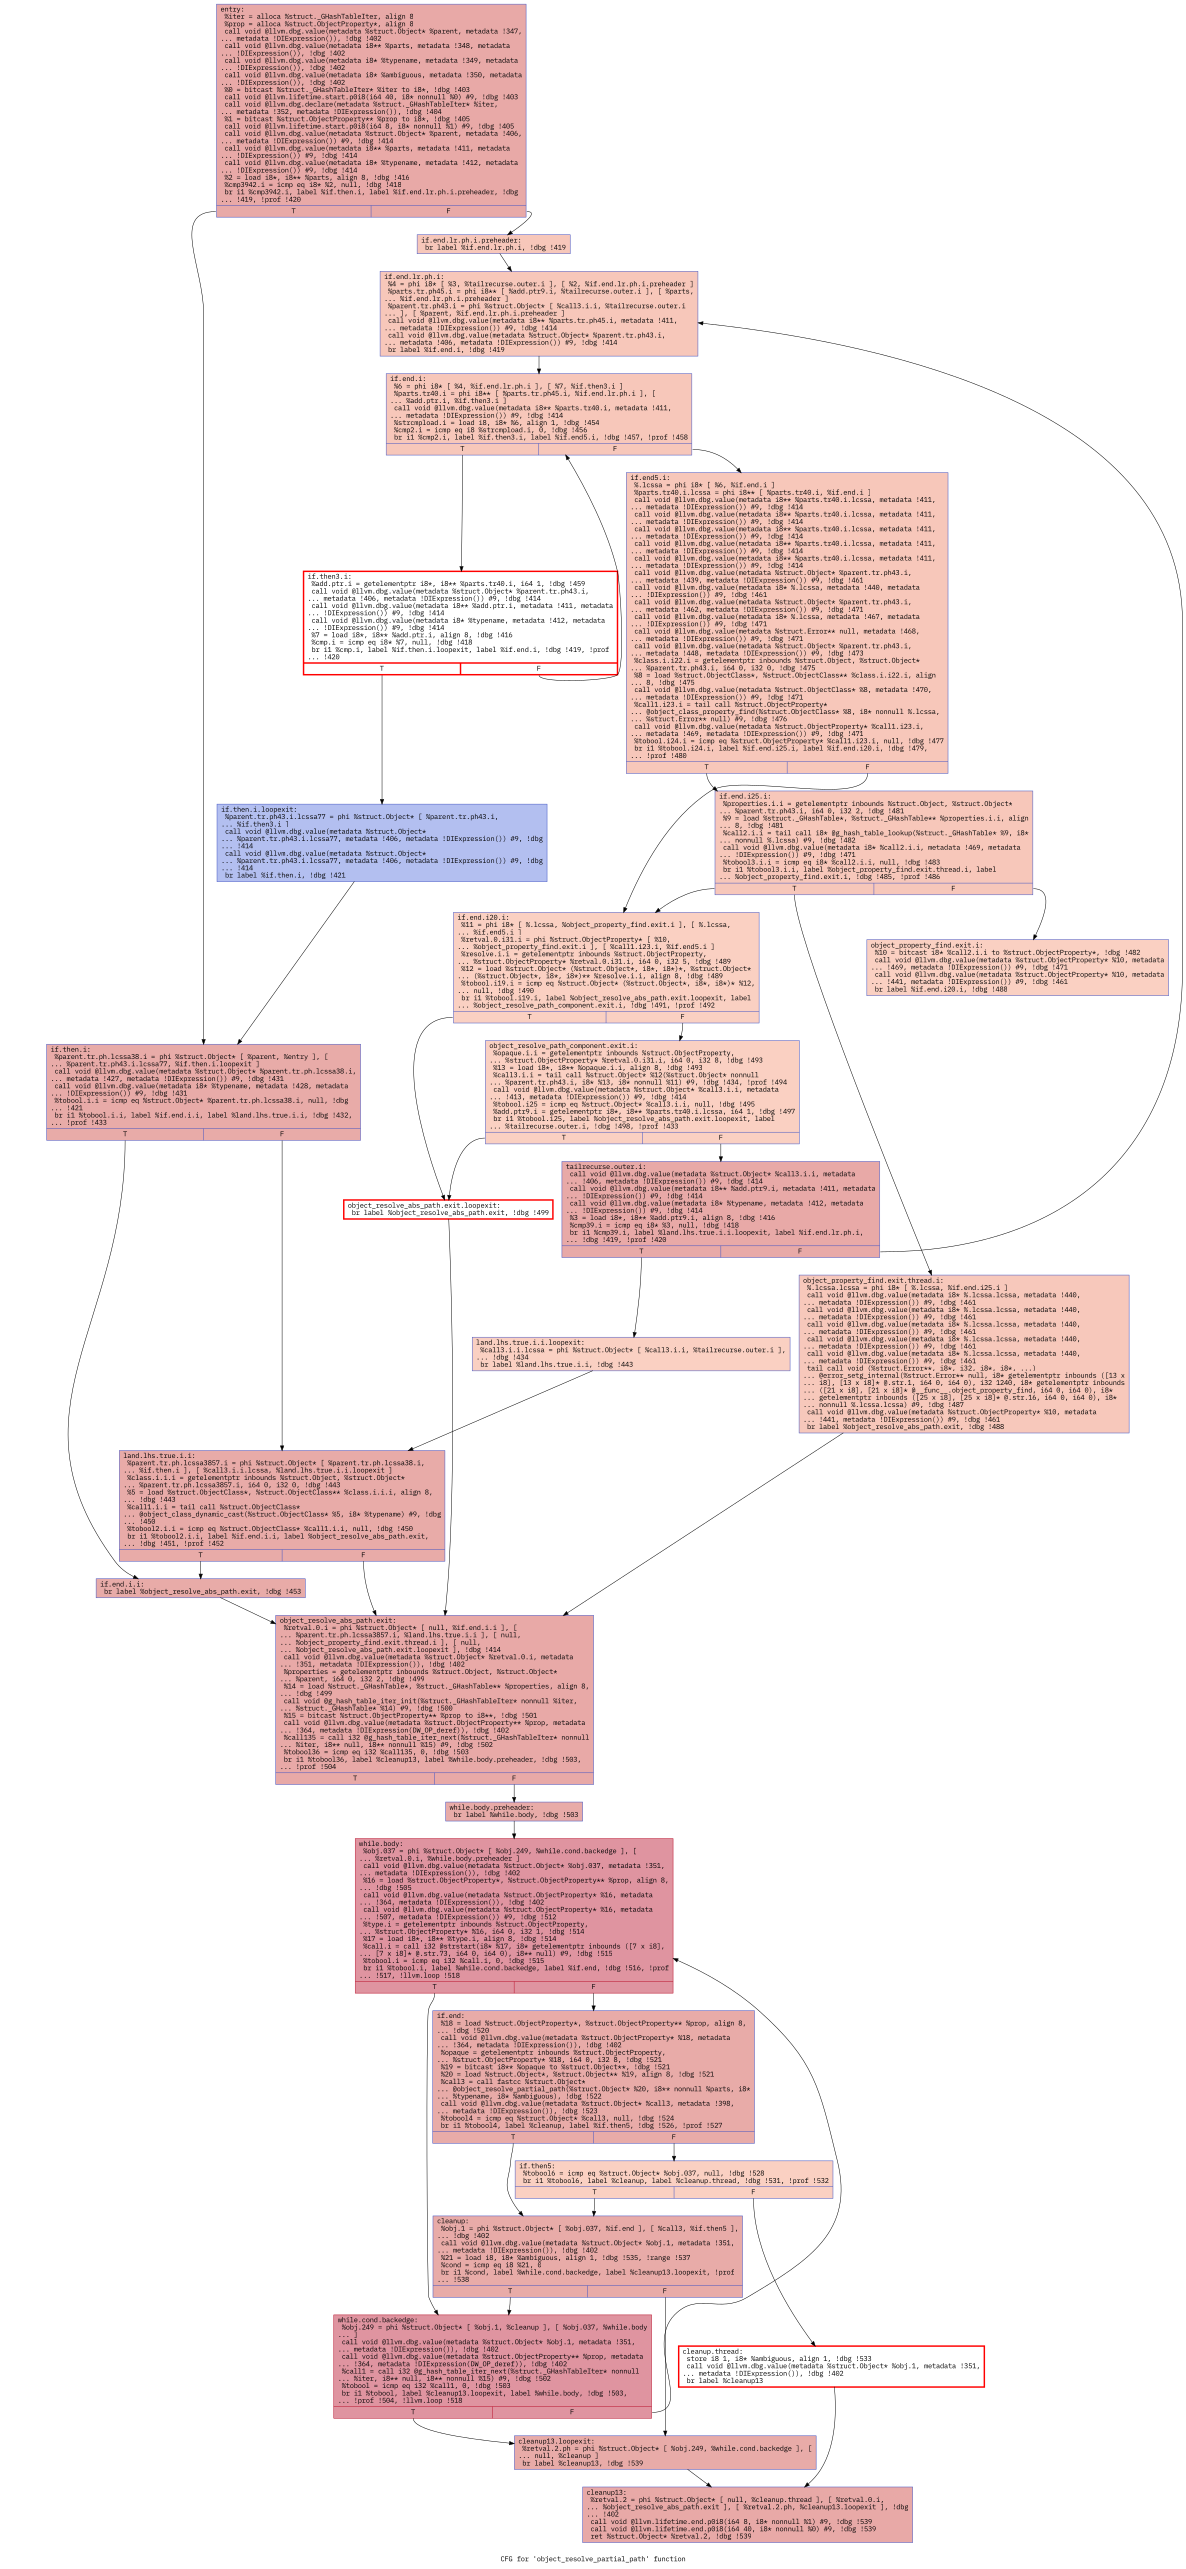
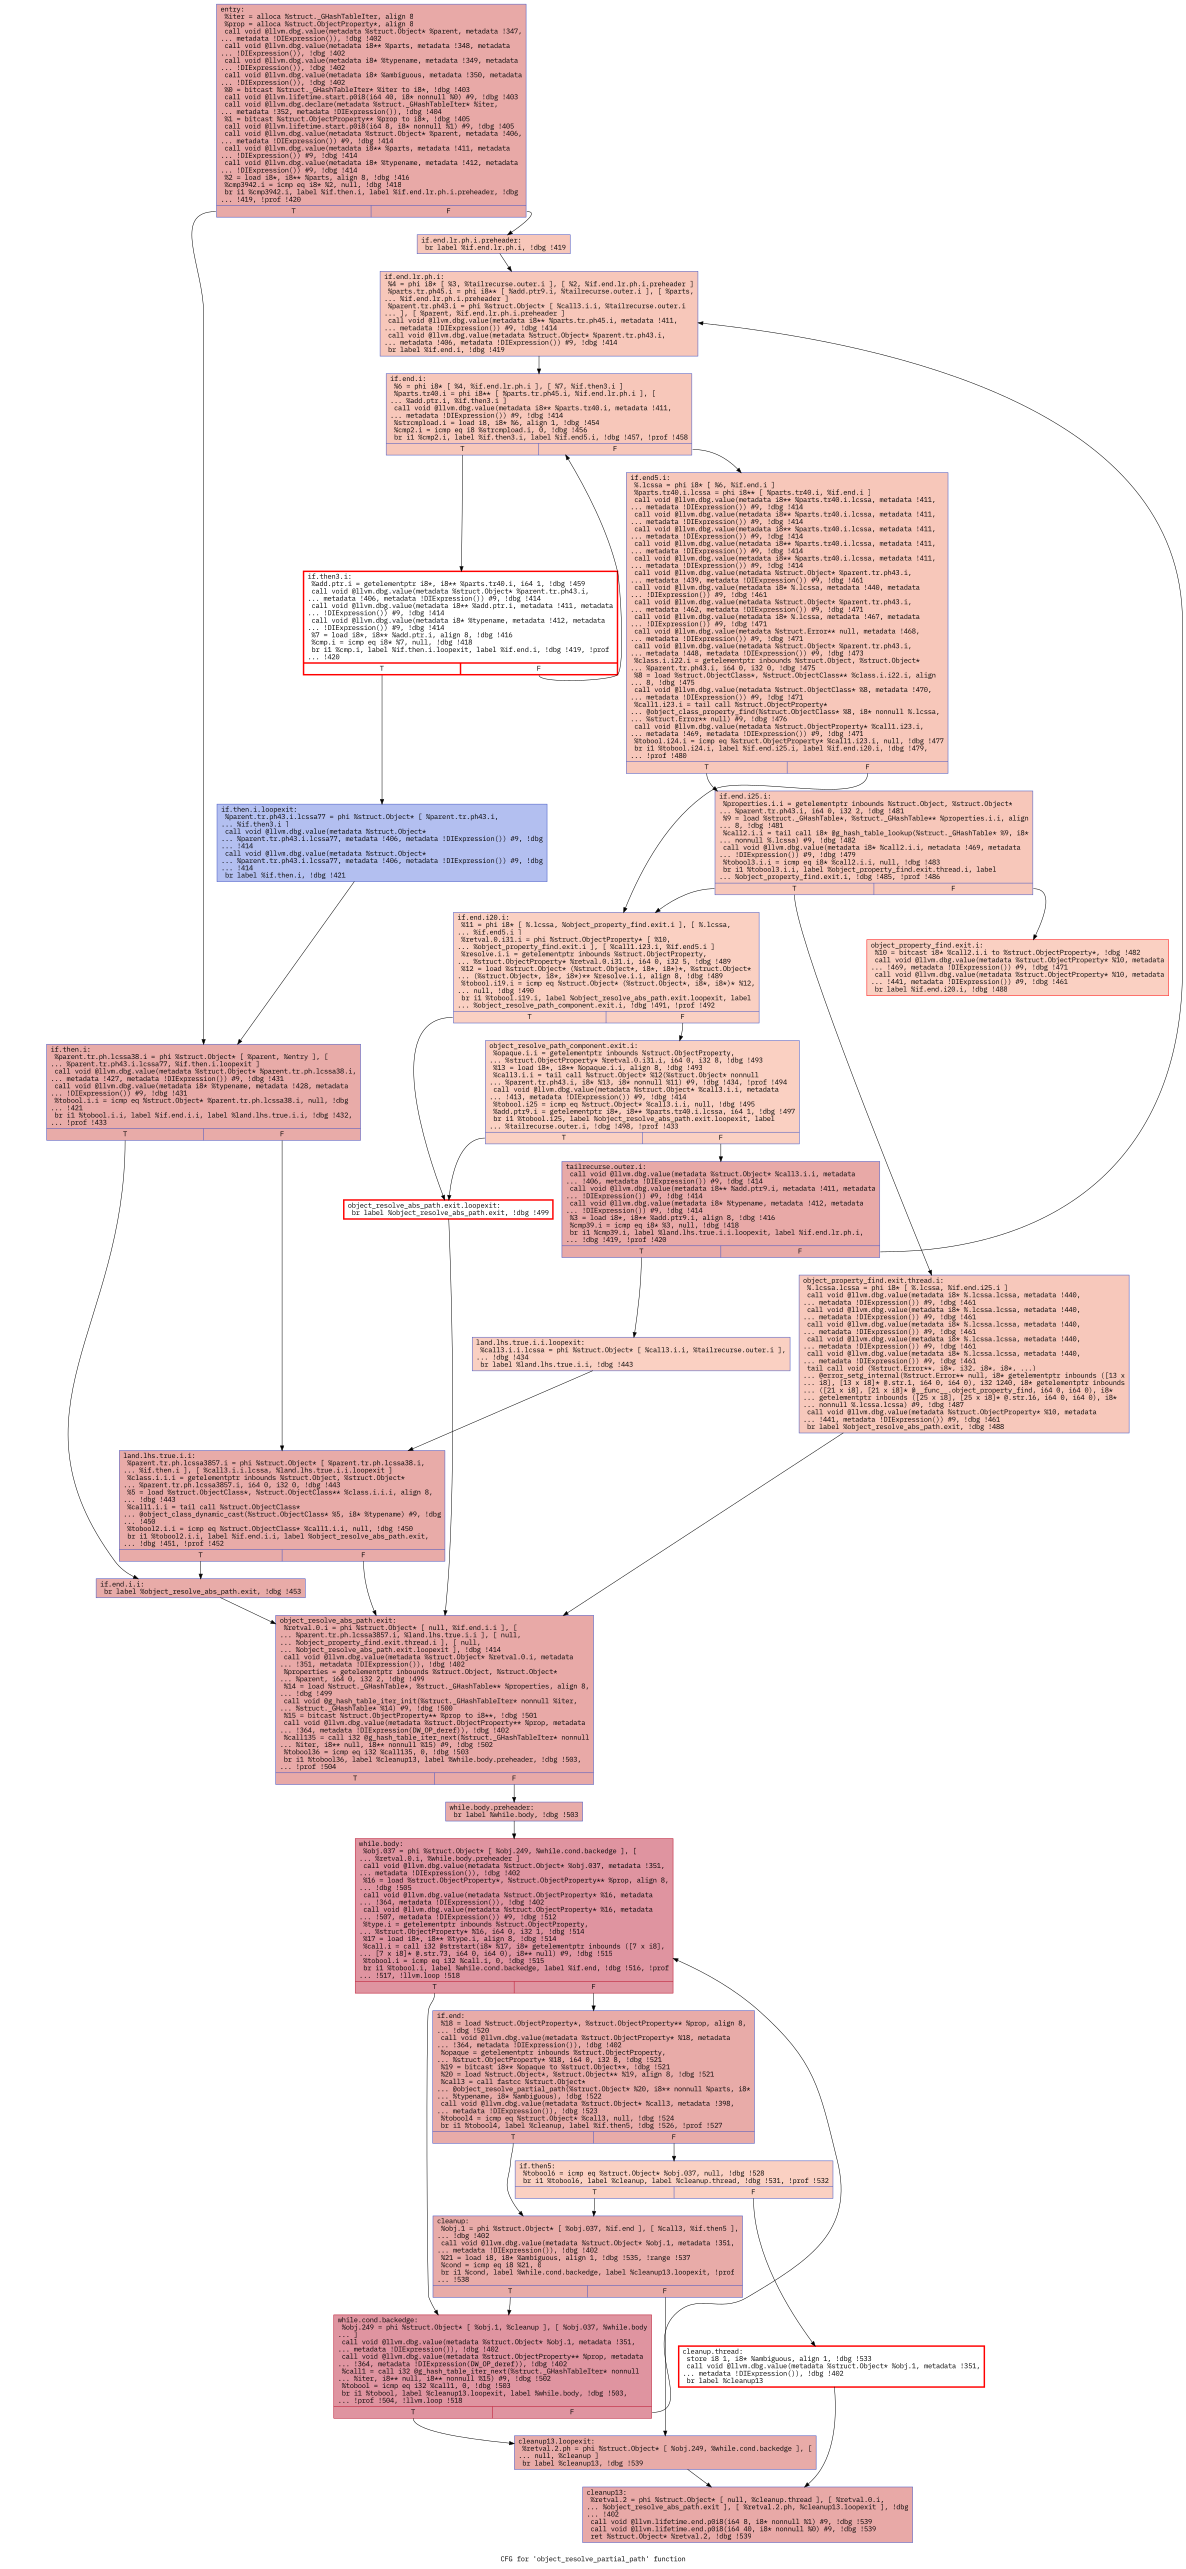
node "if.end.i25.i:": text "... !DIExpression()) #9, !dbg !471" -> "... !DIExpression()) #9, !dbg !479"
node "object_property_find.exit.i:": color #3d50c3ff -> red
